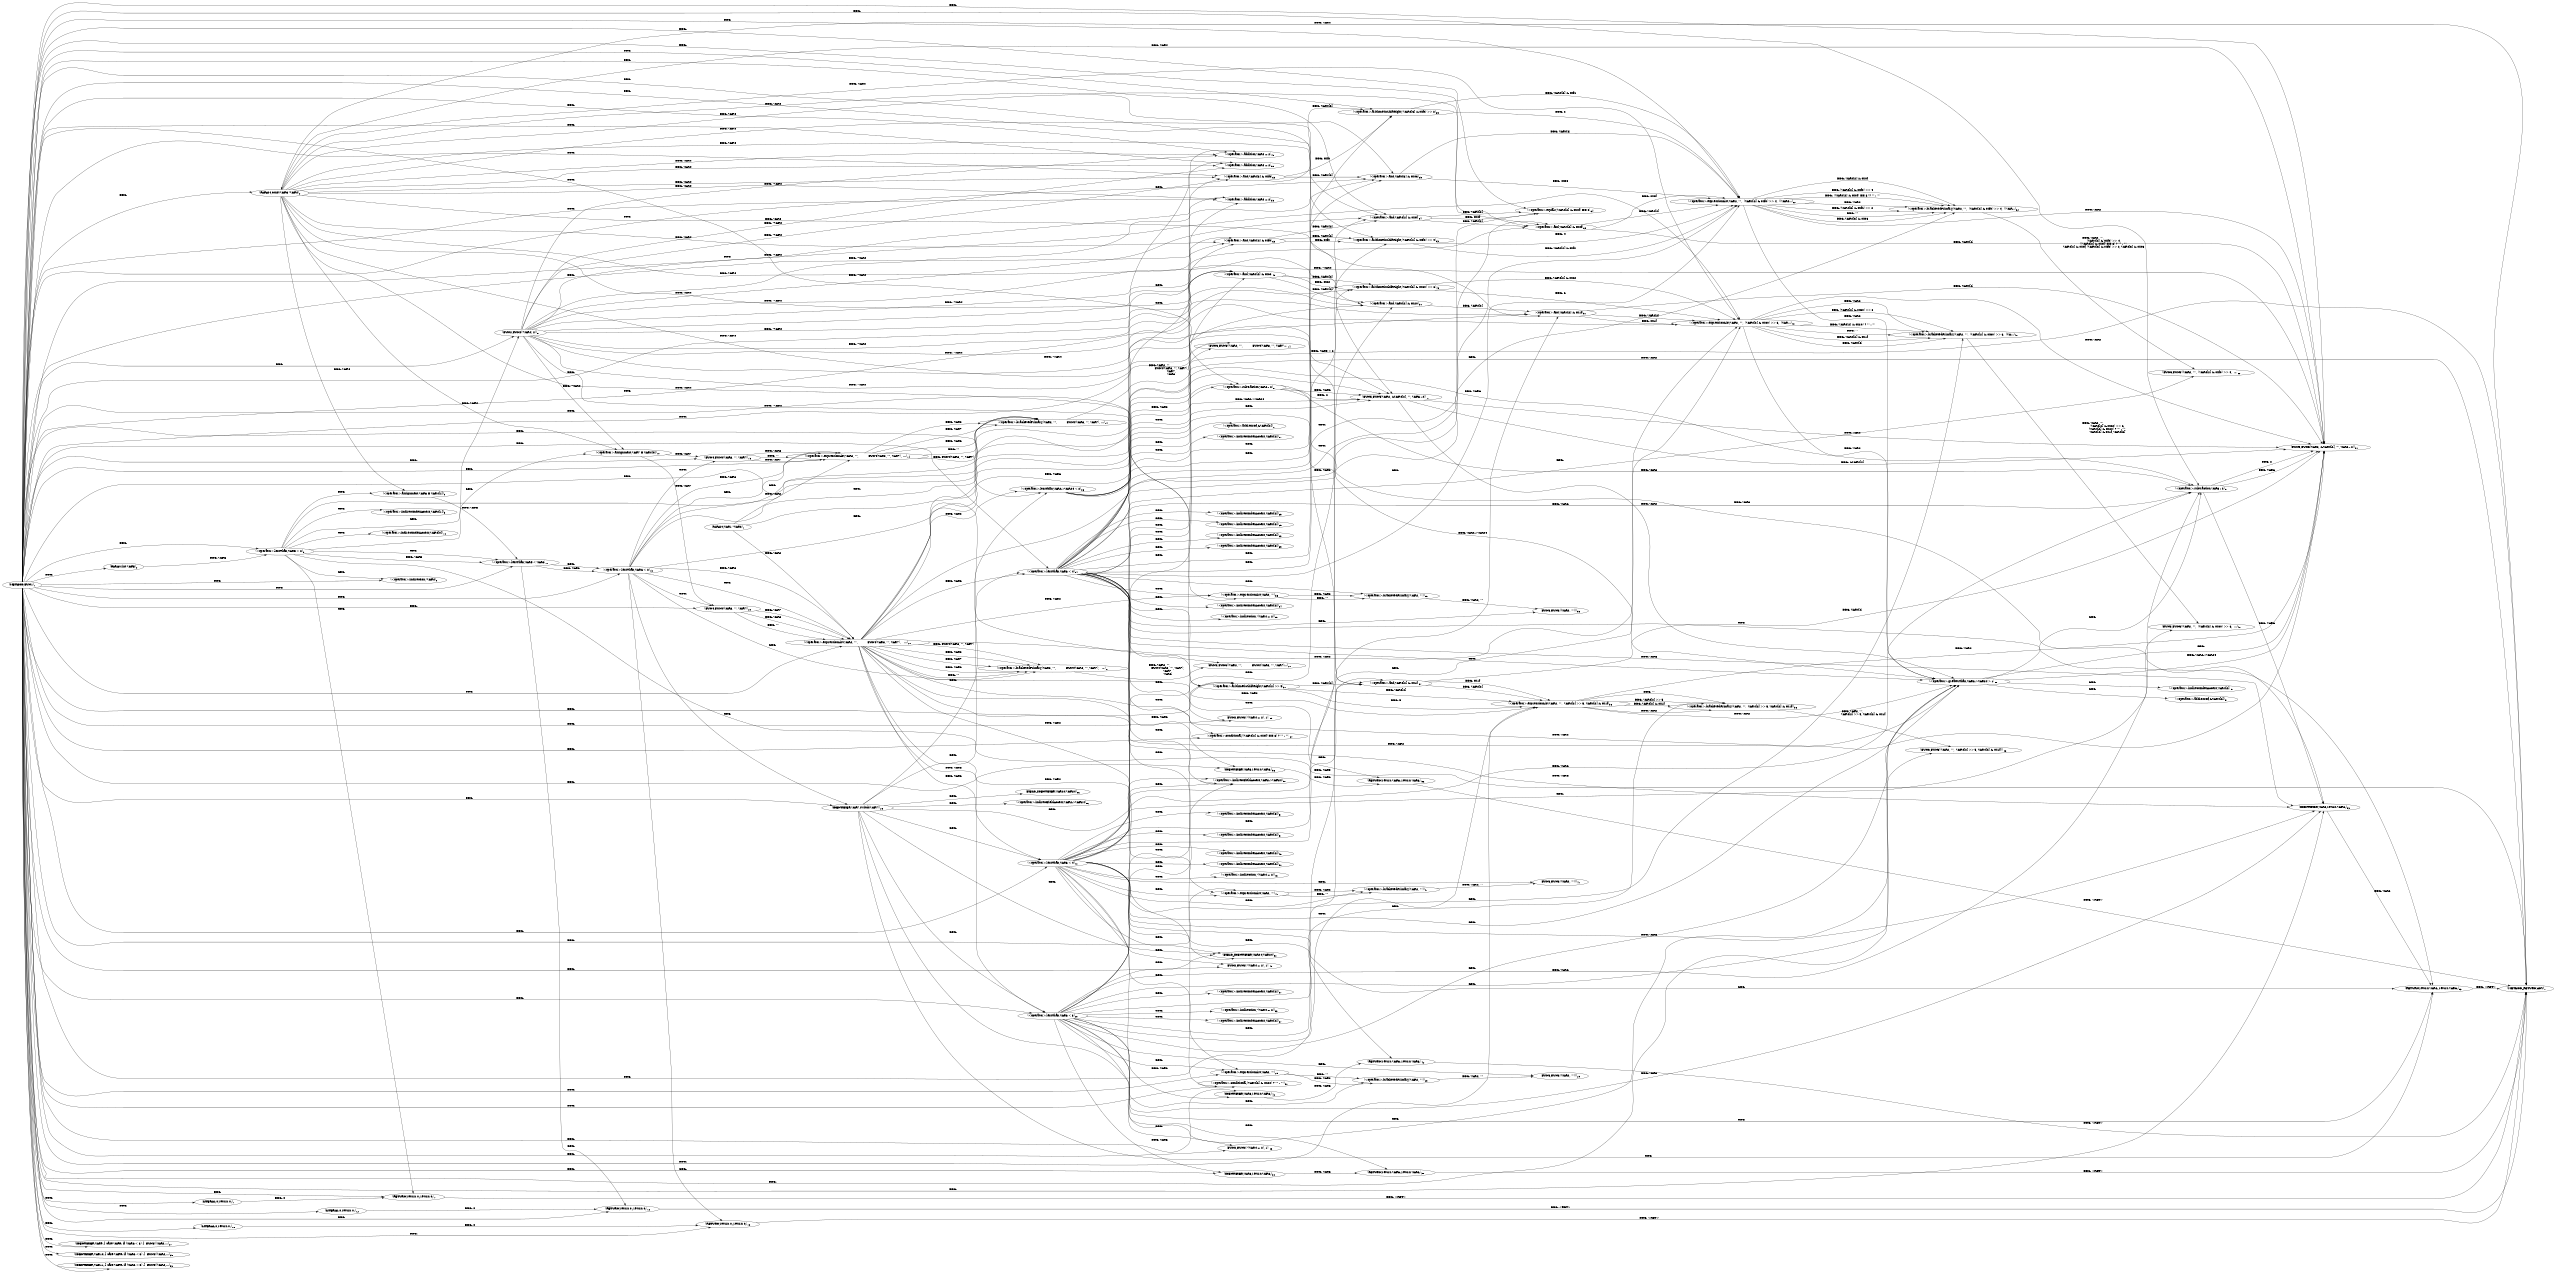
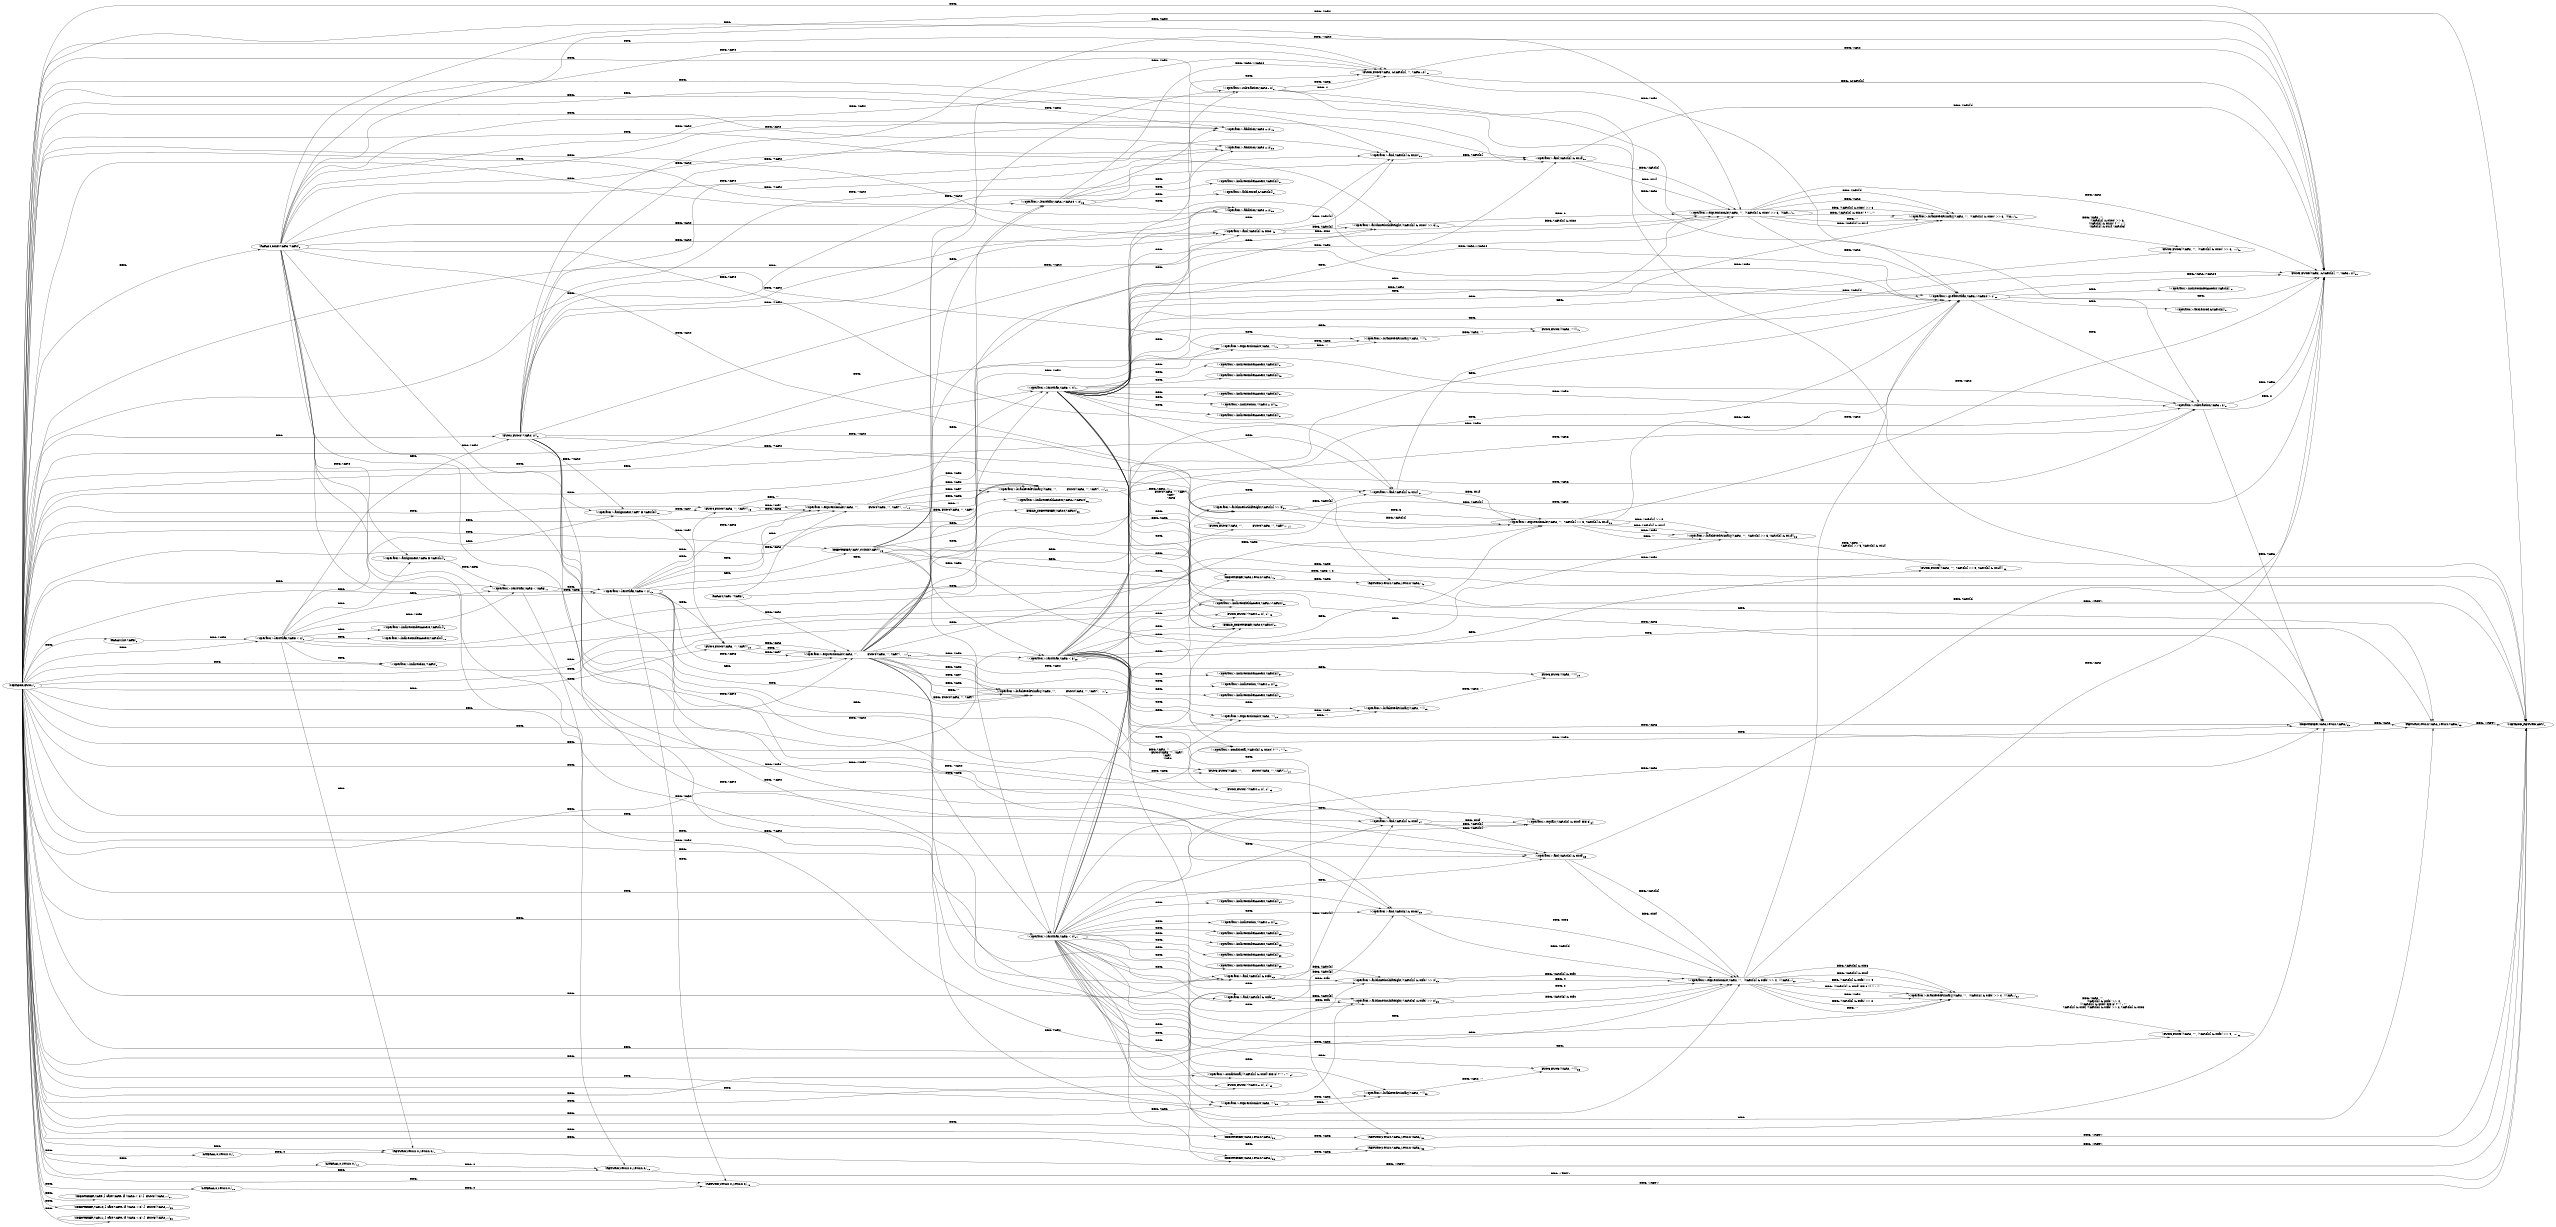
edge "(METHOD_RETURN,ANY)" -> "(PARAM,const VAR3 *VAR4)": reversed
